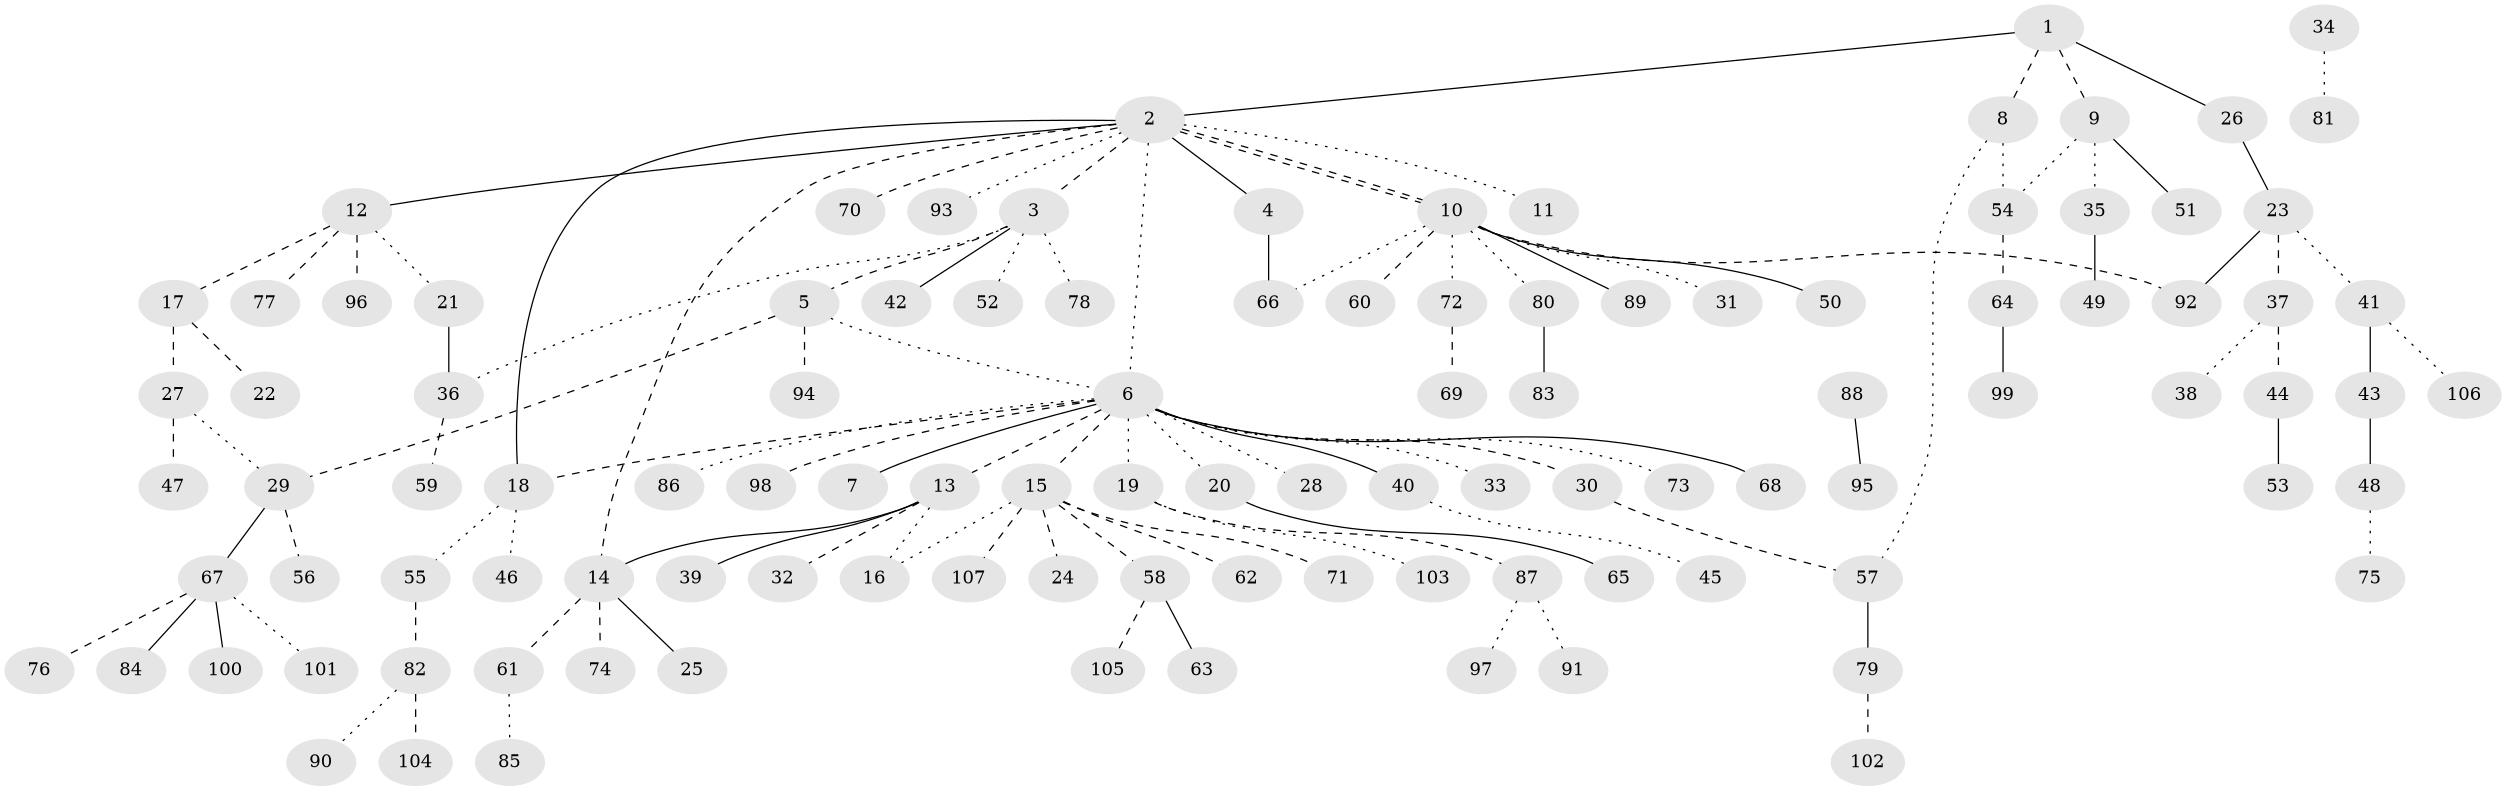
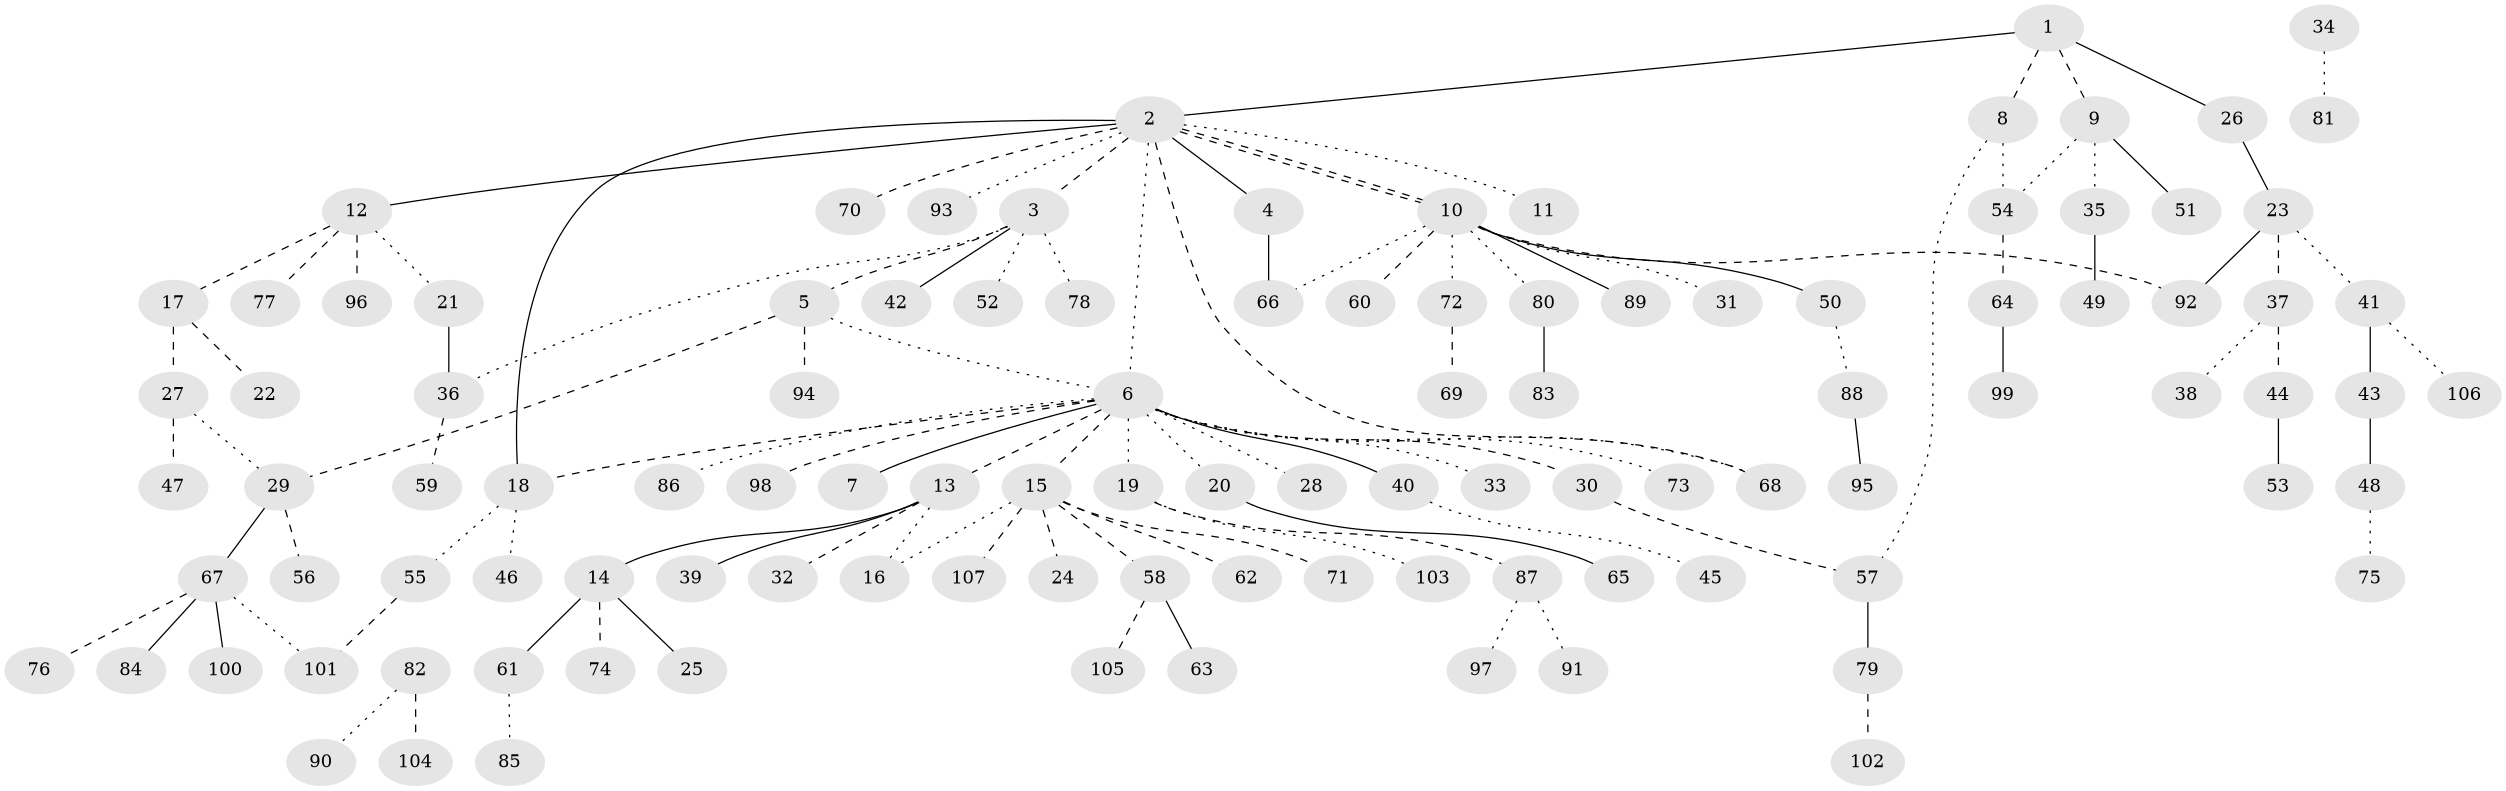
edge "2" -- "14": now "2" -- "68"
edge "50" -- "88": added
edge "6" -- "68": style solid -> dotted
edge "55" -- "82": now "55" -- "101"
edge "14" -- "61": style dashed -> solid
